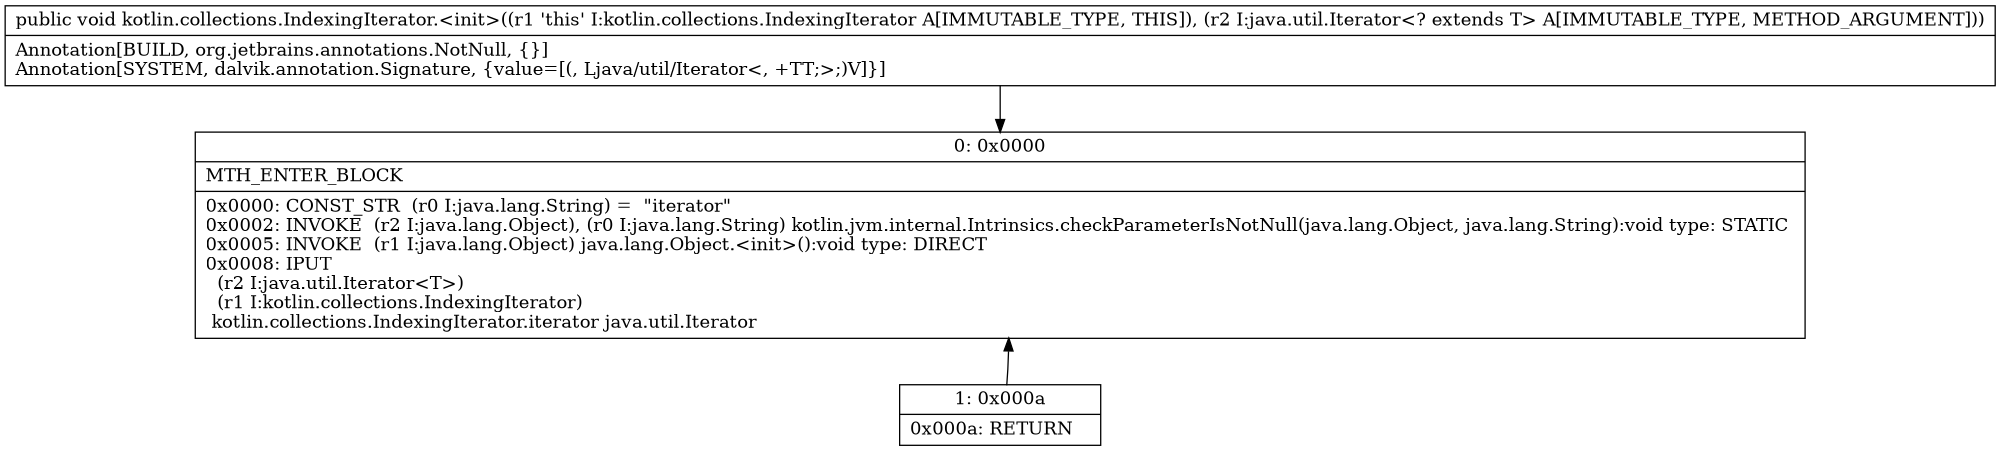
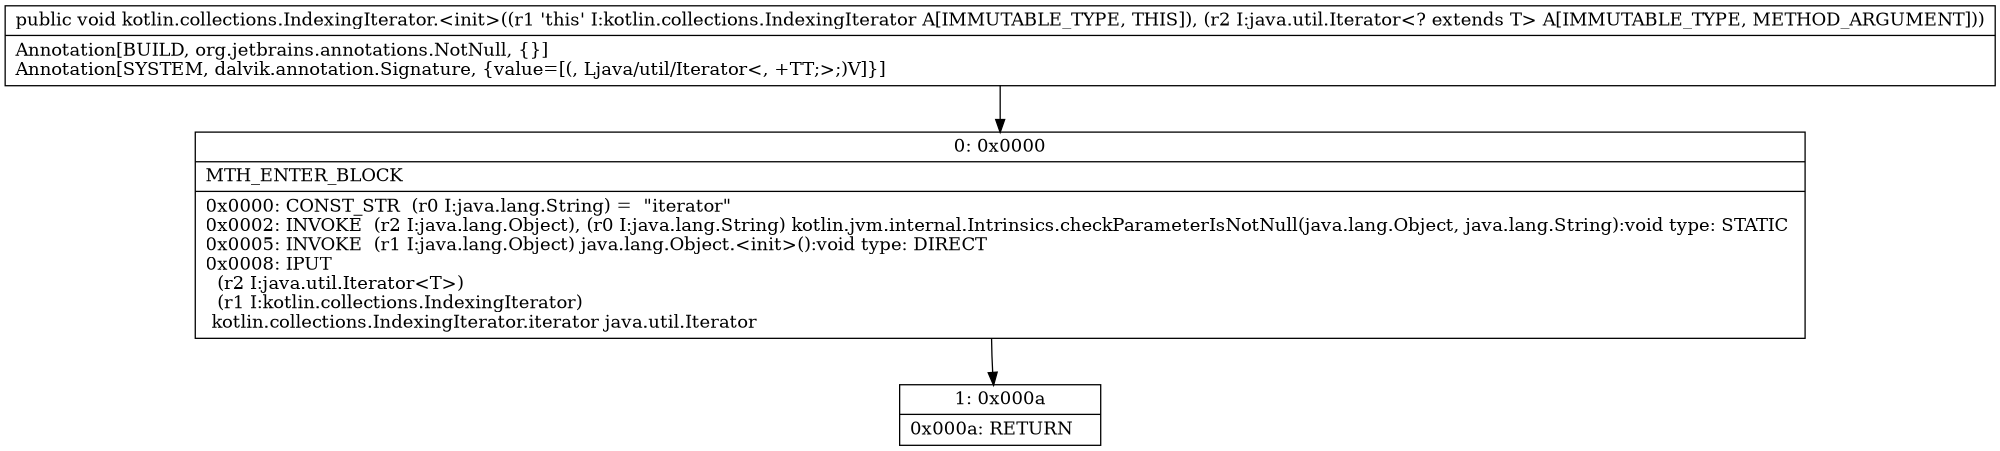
edge "1: 0x000a" -> "0: 0x0000": reversed
